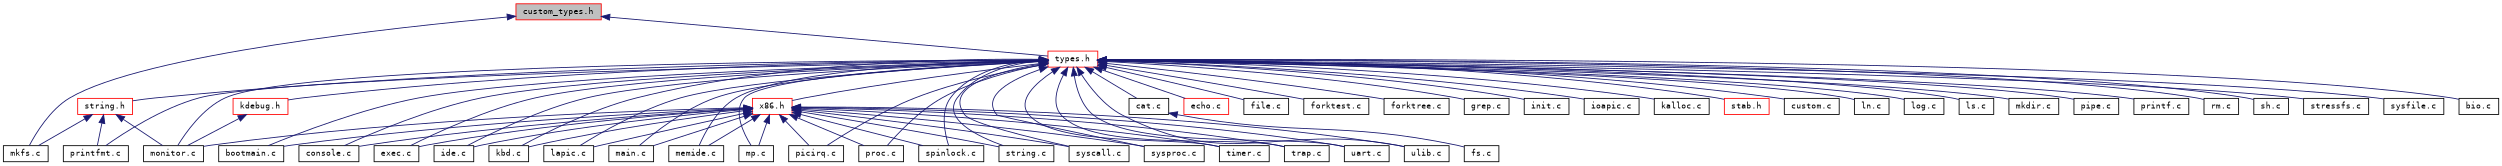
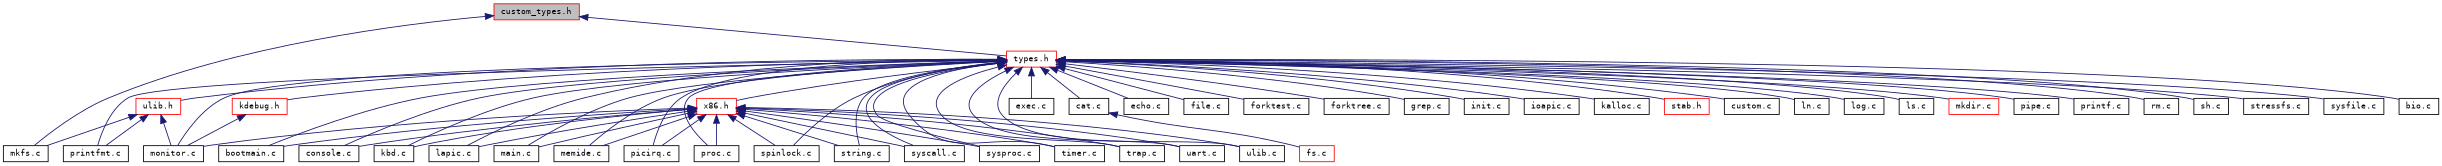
node "string.h": label "string.h" -> "ulib.h"
node "echo.c": color red -> black
node "mkdir.c": color black -> red
edge "exec.c" -> "x86.h": removed
node "ide.c": removed
node "mp.c": removed
node "fs.c": color black -> red
